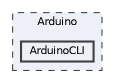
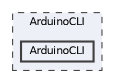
cluster "Arduino": label "Arduino" -> "ArduinoCLI"
